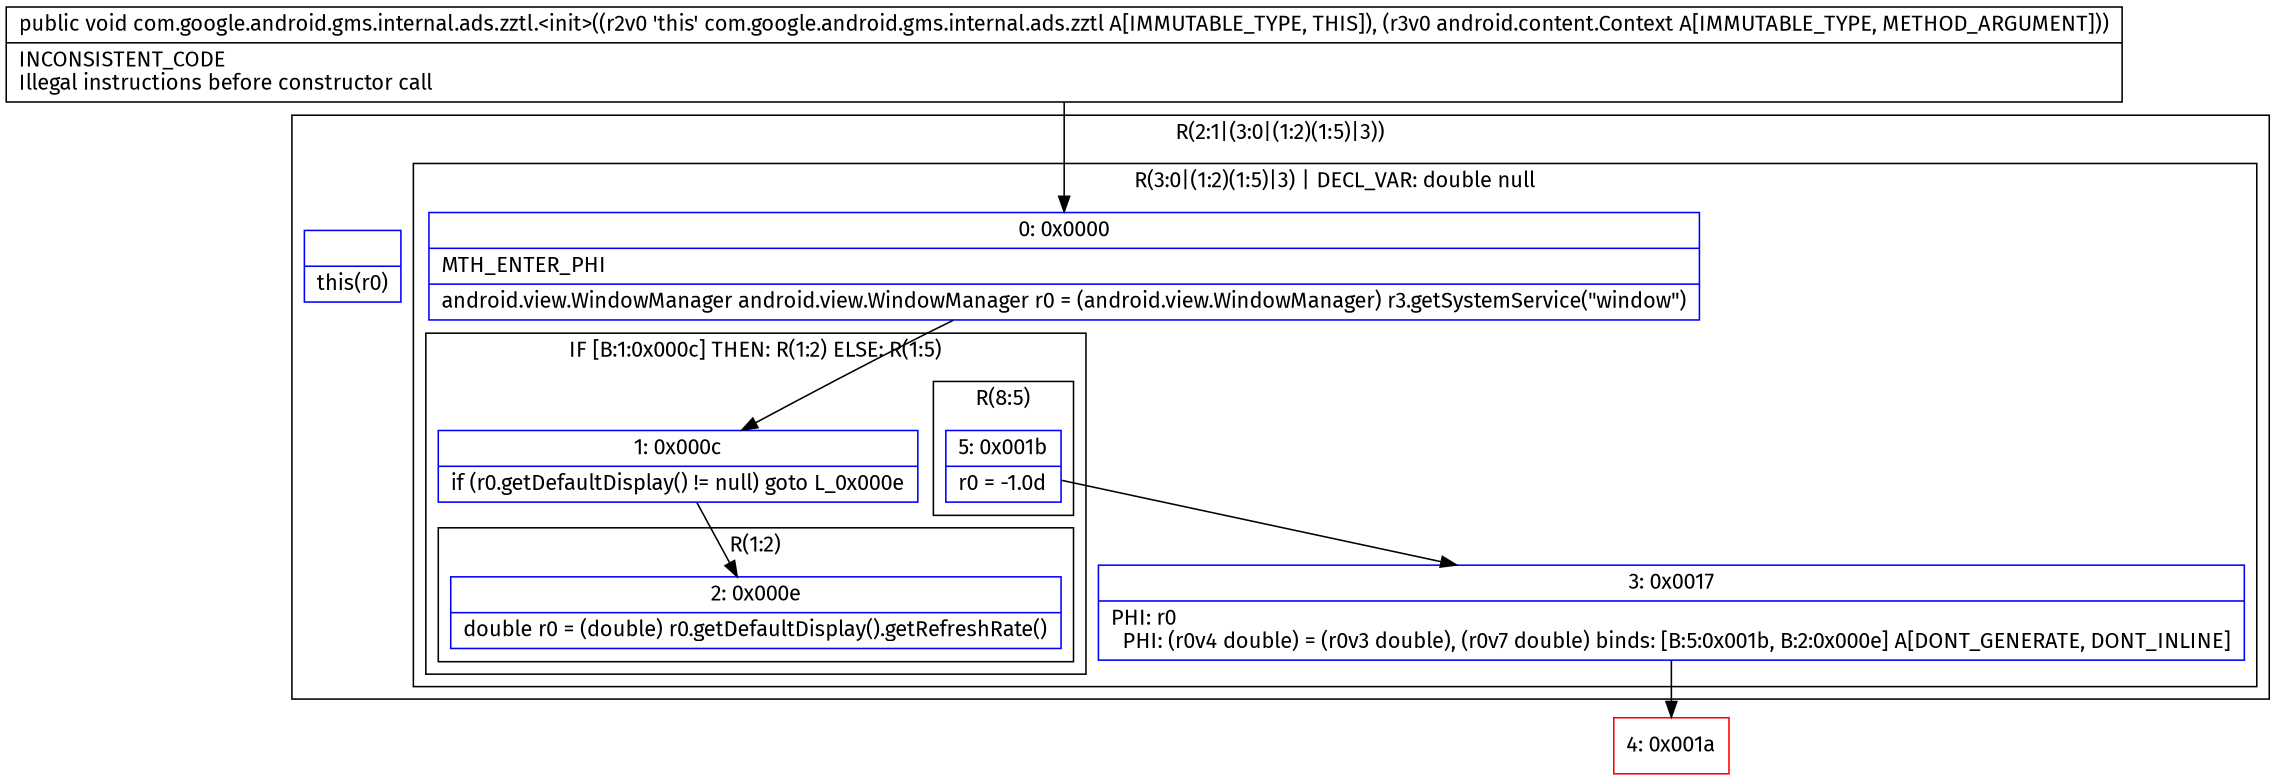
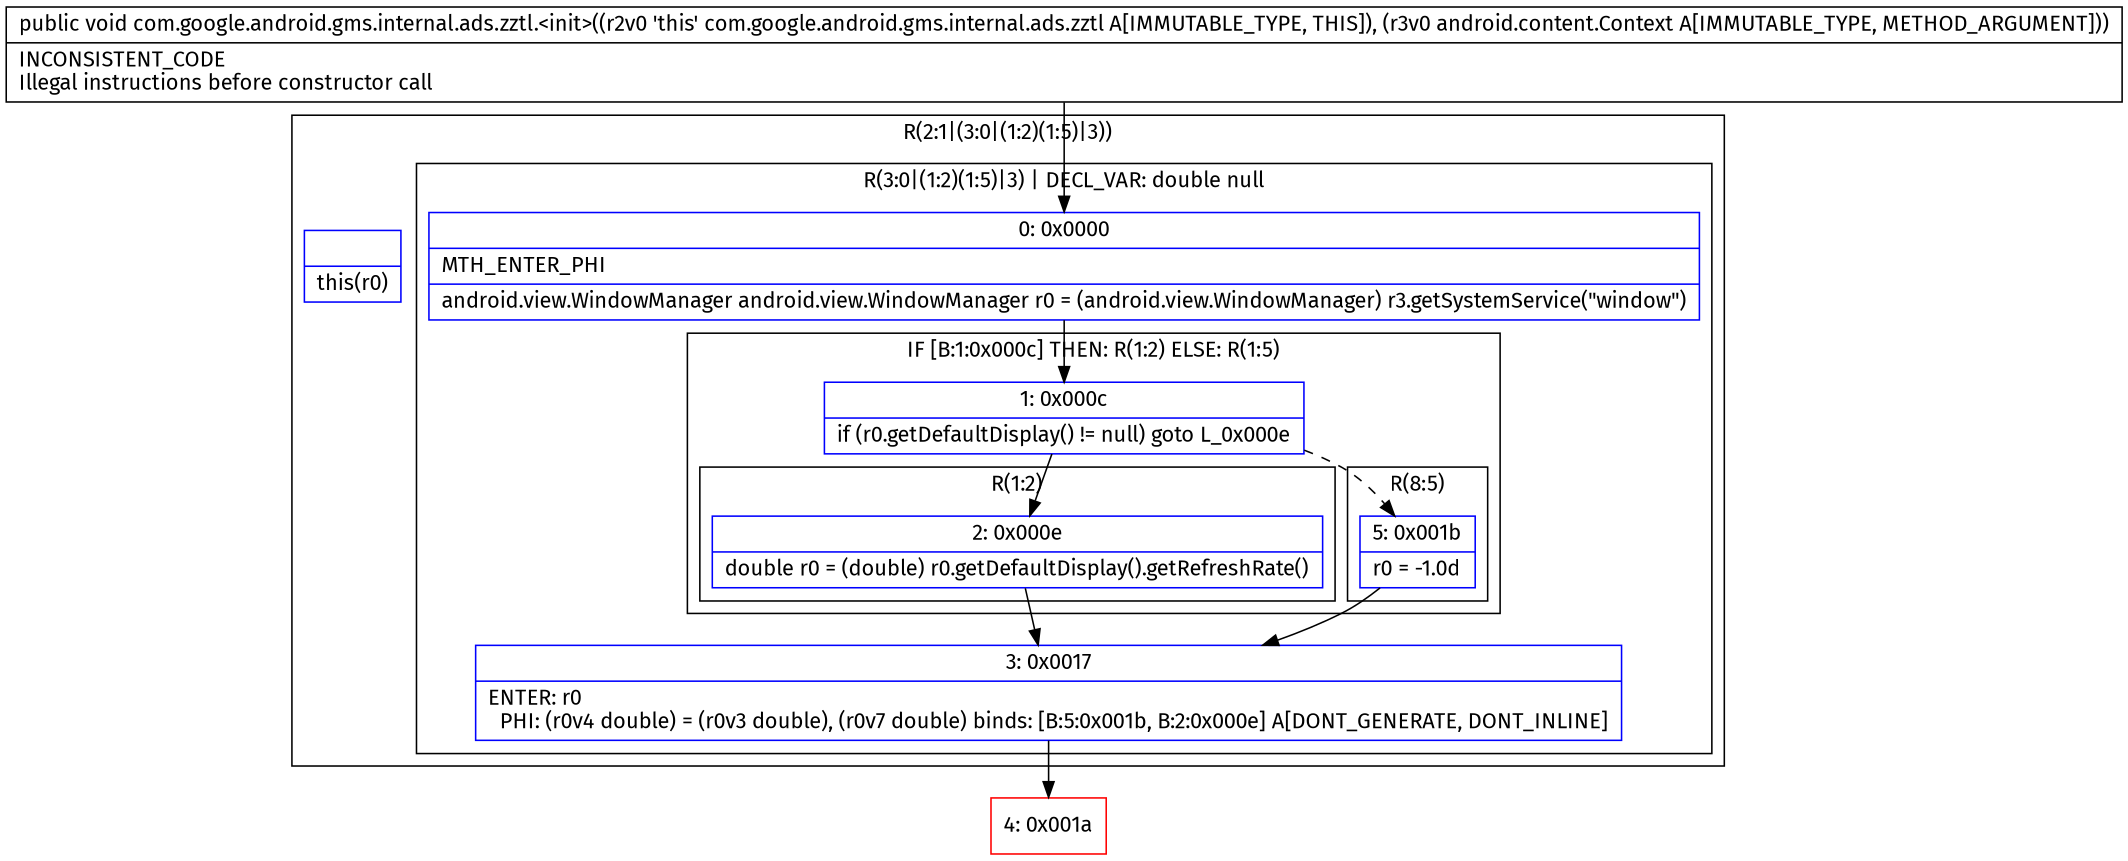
edge "1: 0x000c" -> "5: 0x001b": added
edge "2: 0x000e" -> "3: 0x0017": added
node "3: 0x0017": text "PHI: r0" -> "ENTER: r0"
